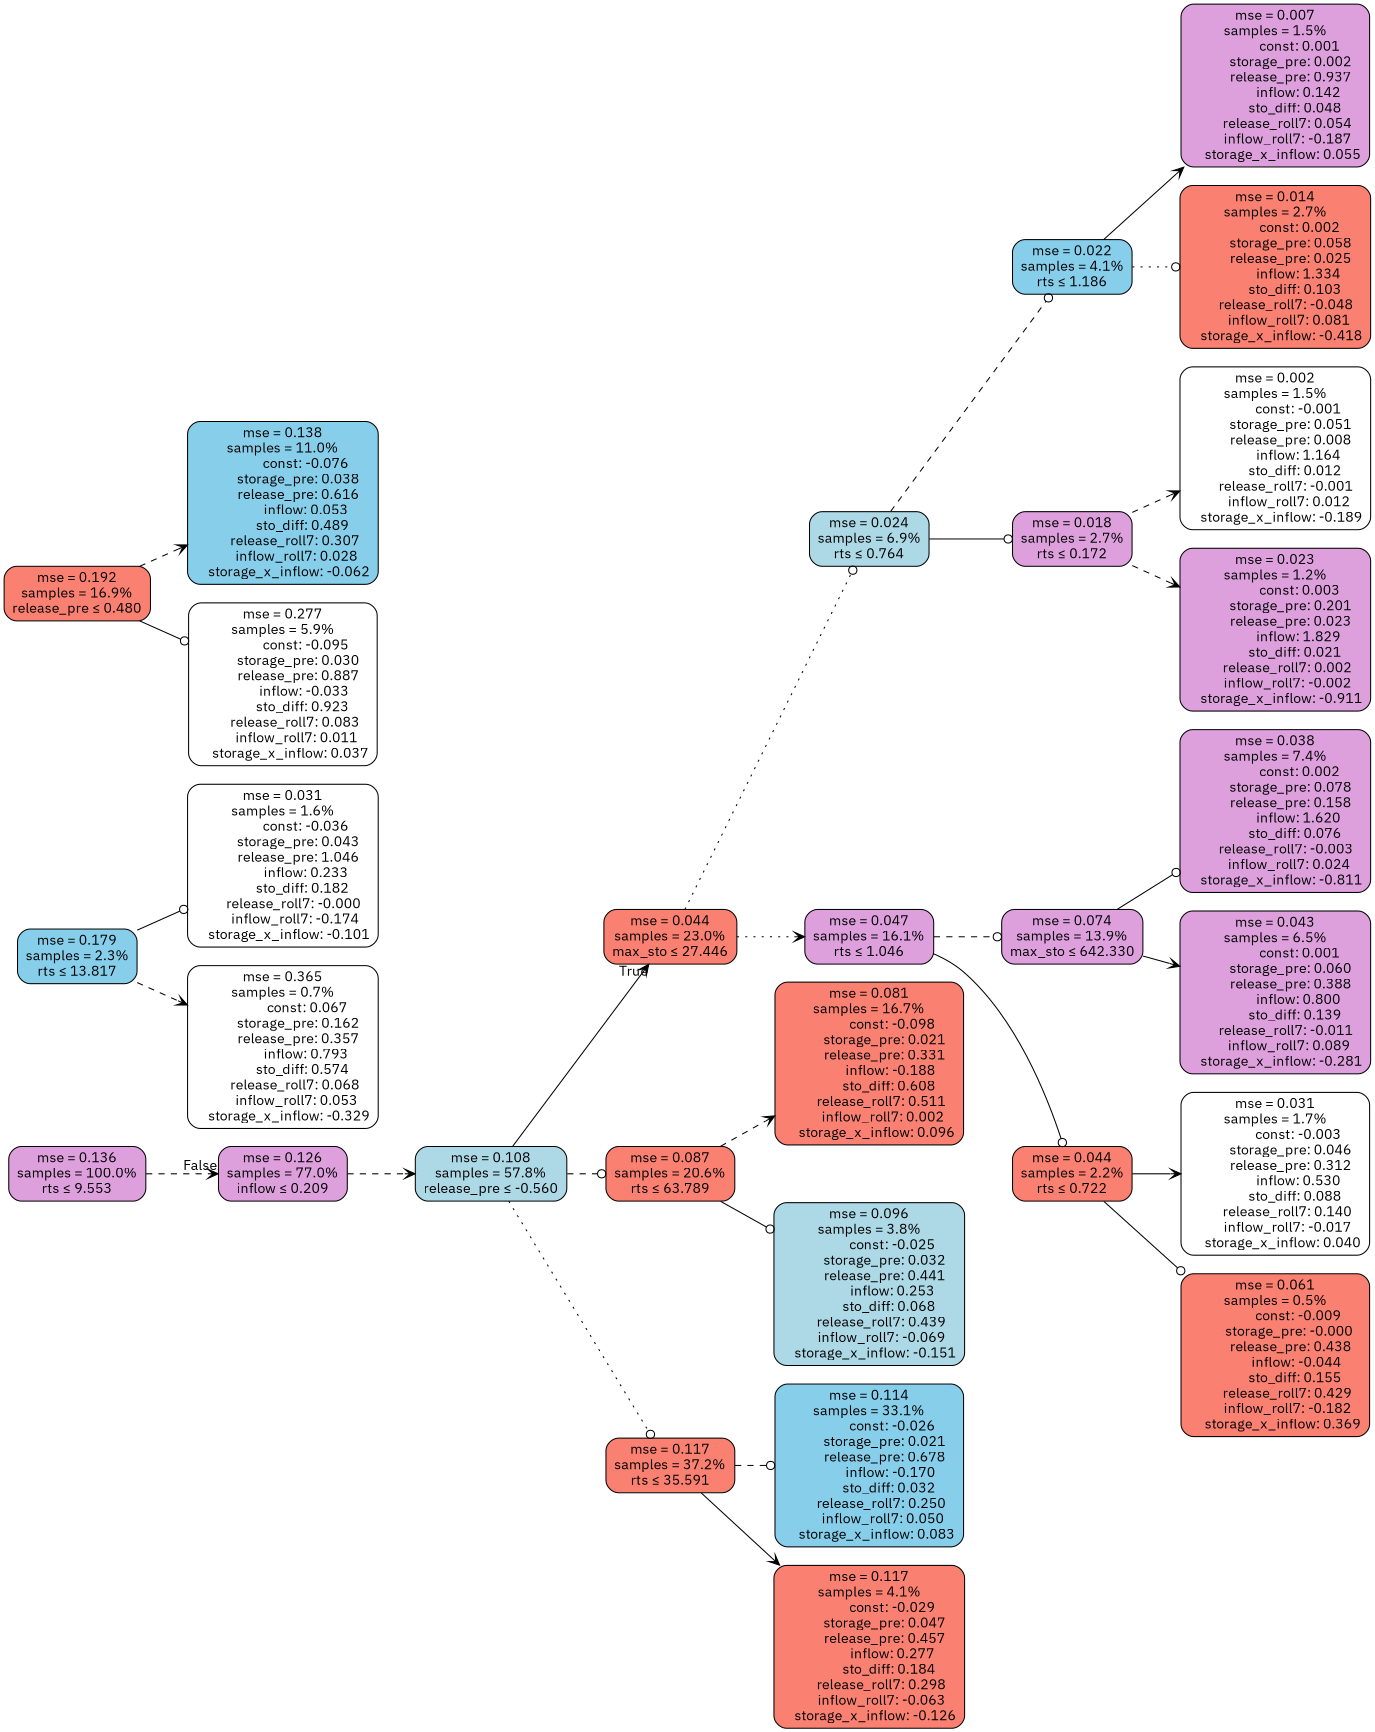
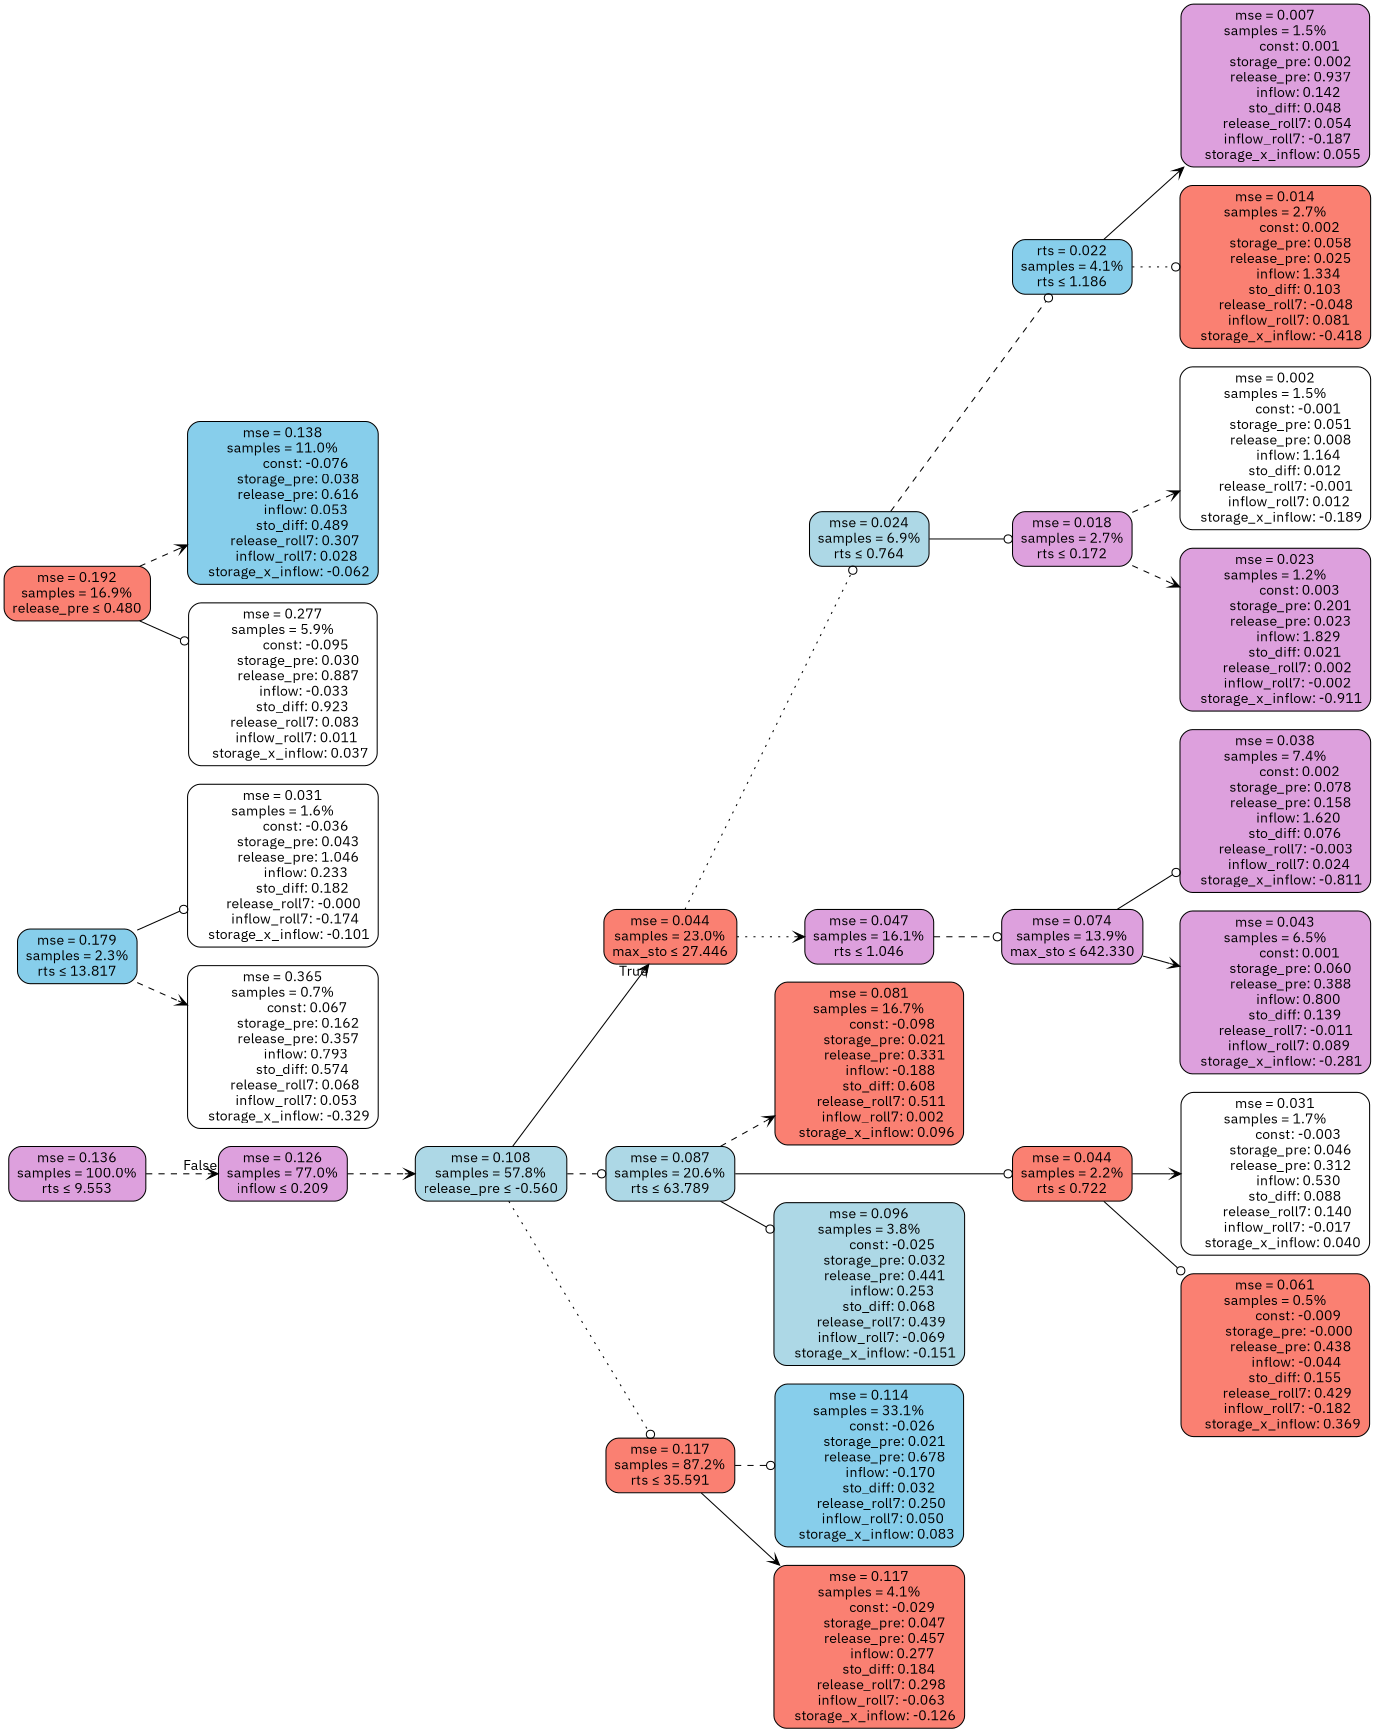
node "mse = 0.022 samples = 4.1% rts ≤ 1.186": label "mse = 0.022 samples = 4.1% rts ≤ 1.186" -> "rts = 0.022 samples = 4.1% rts ≤ 1.186"
edge "mse = 0.047 samples = 16.1% rts ≤ 1.046" -> "mse = 0.044 samples = 2.2% rts ≤ 0.722": now "mse = 0.087 samples = 20.6% rts ≤ 63.789" -> "mse = 0.044 samples = 2.2% rts ≤ 0.722"
node "mse = 0.087 samples = 20.6% rts ≤ 63.789": fillcolor salmon -> lightblue
node "mse = 0.117 samples = 37.2% rts ≤ 35.591": label "mse = 0.117 samples = 37.2% rts ≤ 35.591" -> "mse = 0.117 samples = 87.2% rts ≤ 35.591"
